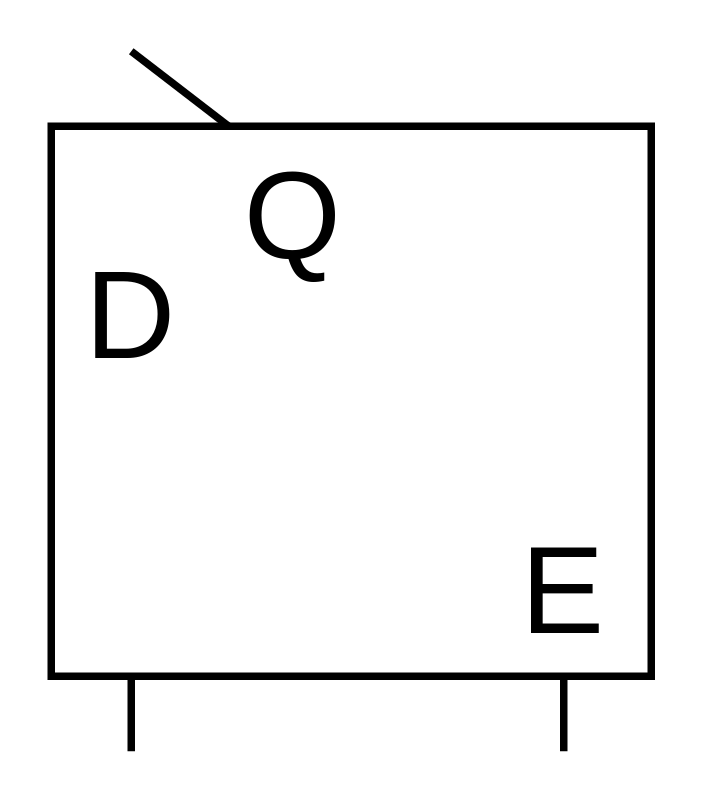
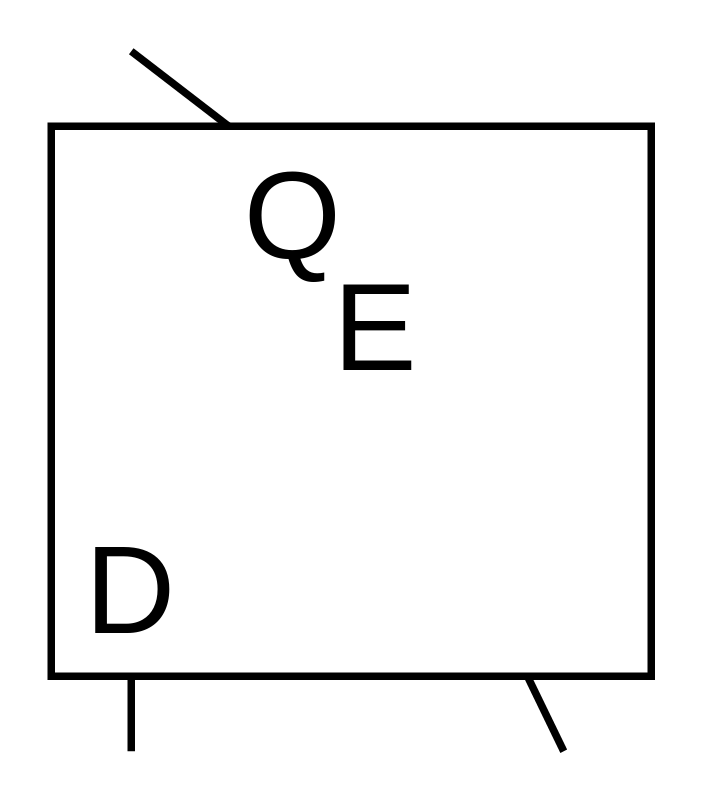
node "D": moved (131, 314) -> (131, 589)
node "E": moved (564, 589) -> (376, 326)
